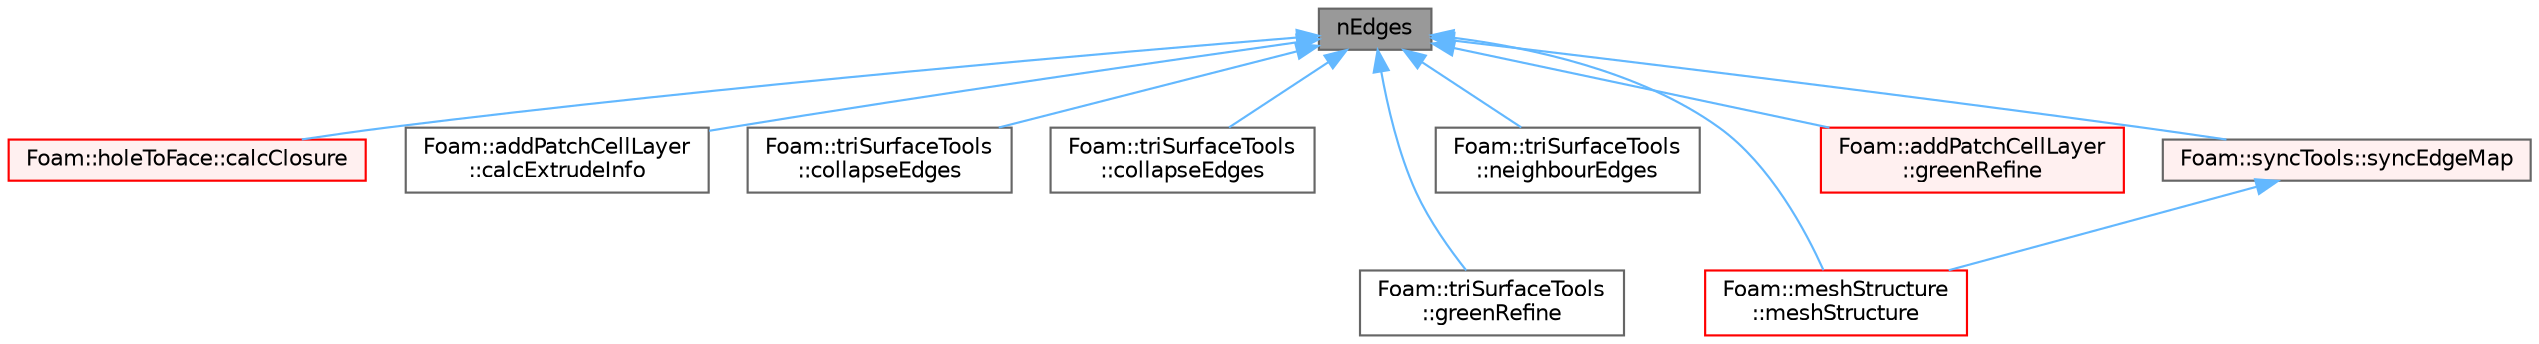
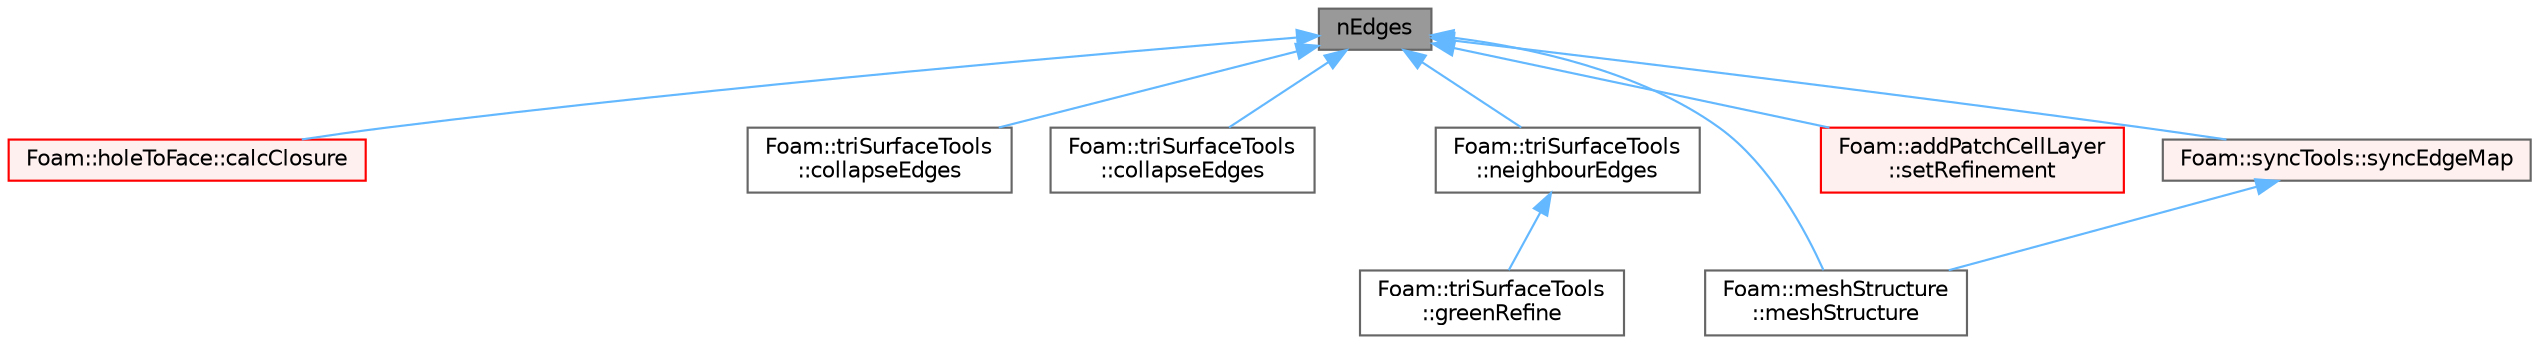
node "Foam::addPatchCellLayer ::calcExtrudeInfo": removed
node "Foam::addPatchCellLayer ::greenRefine": label "Foam::addPatchCellLayer ::greenRefine" -> "Foam::addPatchCellLayer ::setRefinement"
edge "Foam::triSurfaceTools ::greenRefine" -> "nEdges": now "Foam::triSurfaceTools ::greenRefine" -> "Foam::triSurfaceTools ::neighbourEdges"
node "Foam::meshStructure ::meshStructure": color red -> grey40
